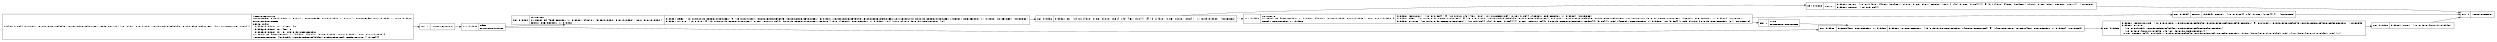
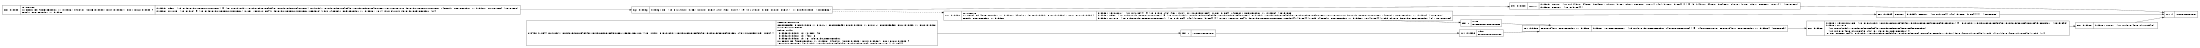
edge "24: 0x0000" -> "15: 0x0000": removed
